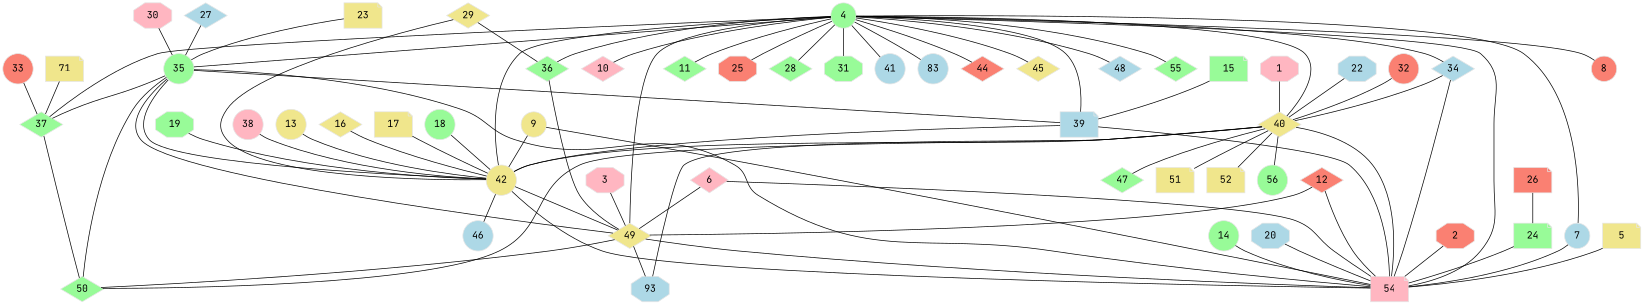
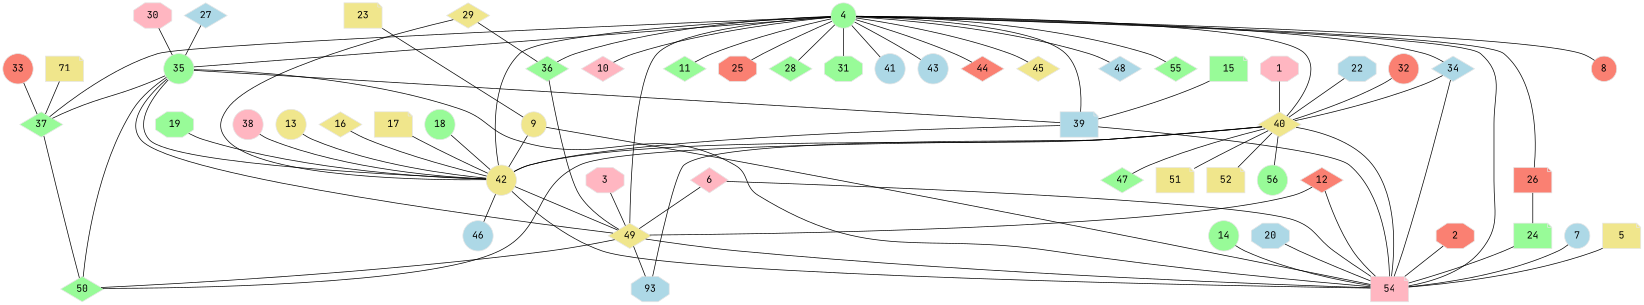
edge "4" -- "7": now "4" -- "26"
edge "23" -- "35": now "23" -- "9"
node "83": label "83" -> "43"
